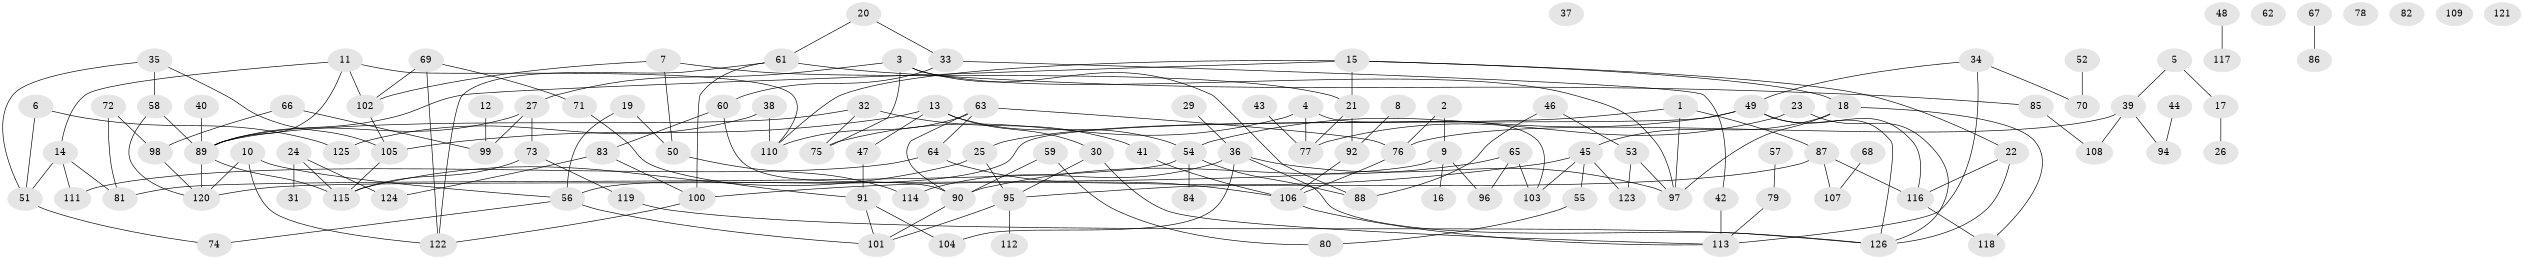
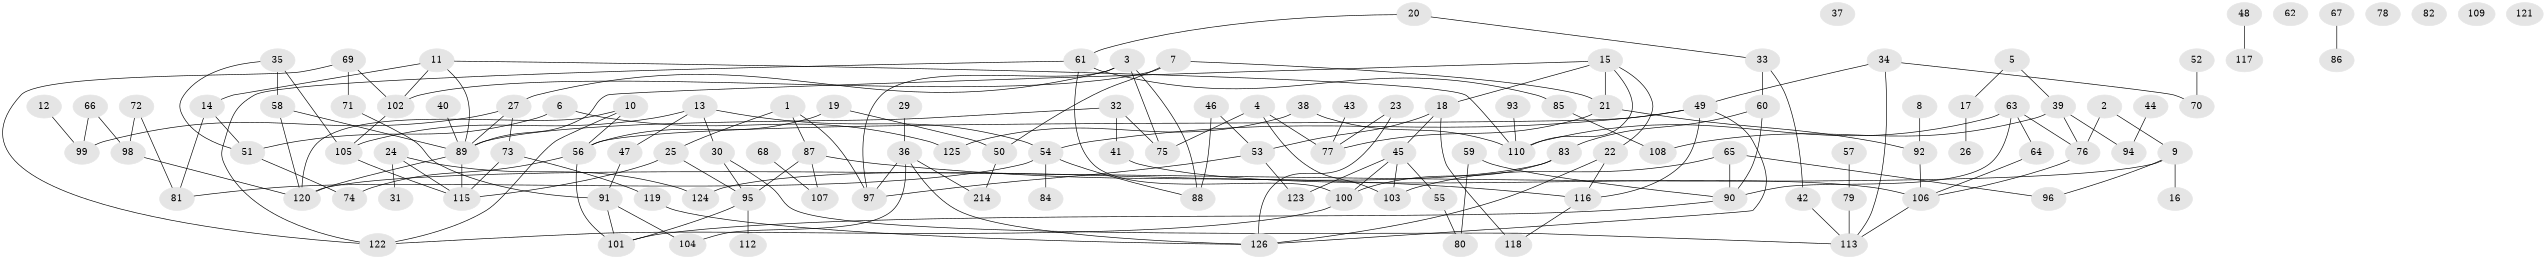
node "93": added
edge "18" -- "97": now "18" -- "53"
node "111": removed
node "114": label "114" -> "214"
